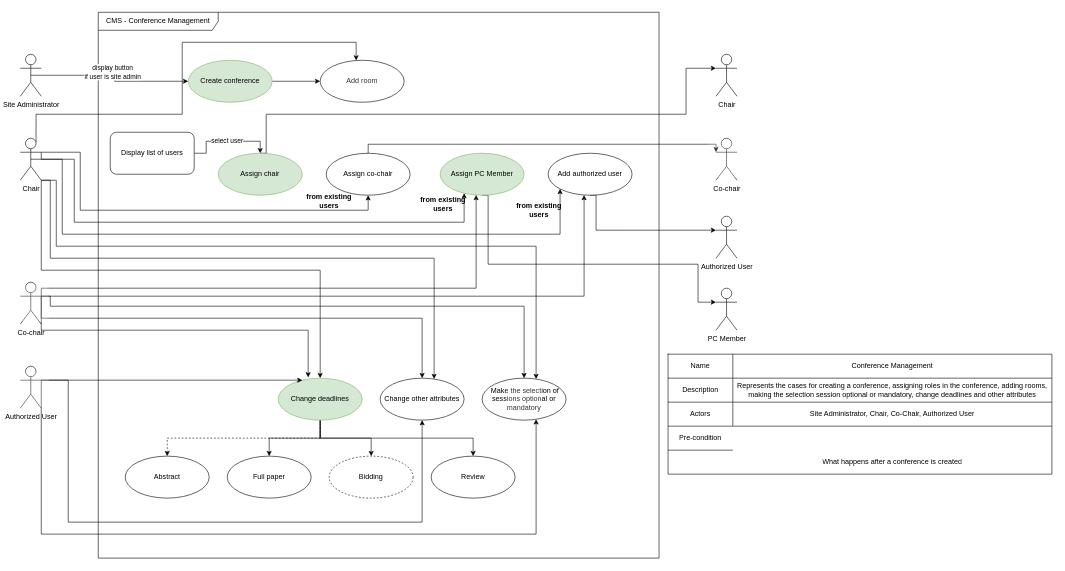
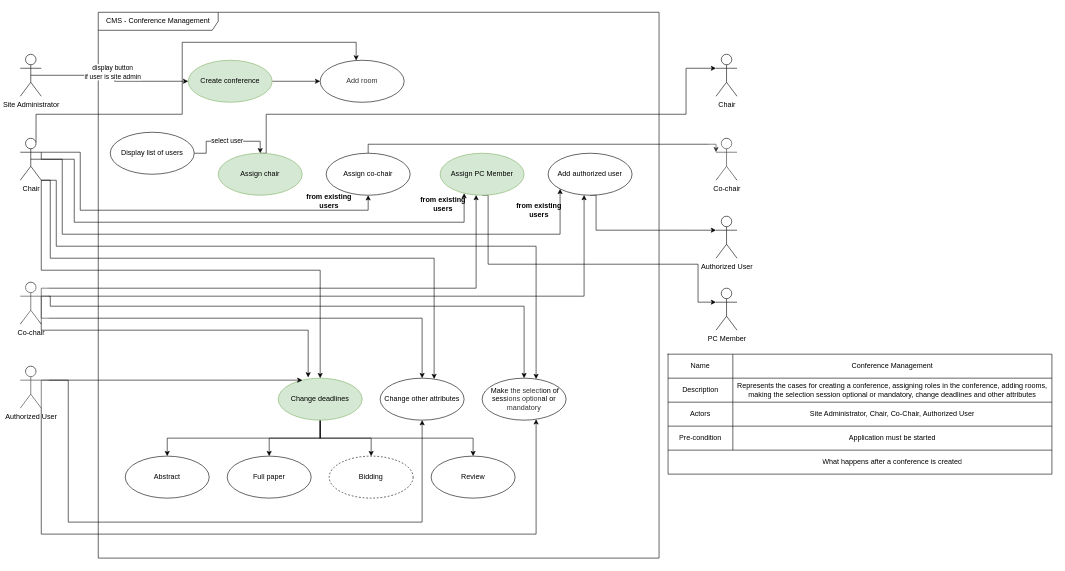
node "Display list of users": shape rounded rectangle -> ellipse
edge "Change deadlines" -> "Abstract": style dashed -> solid
node "Application must be started": added
